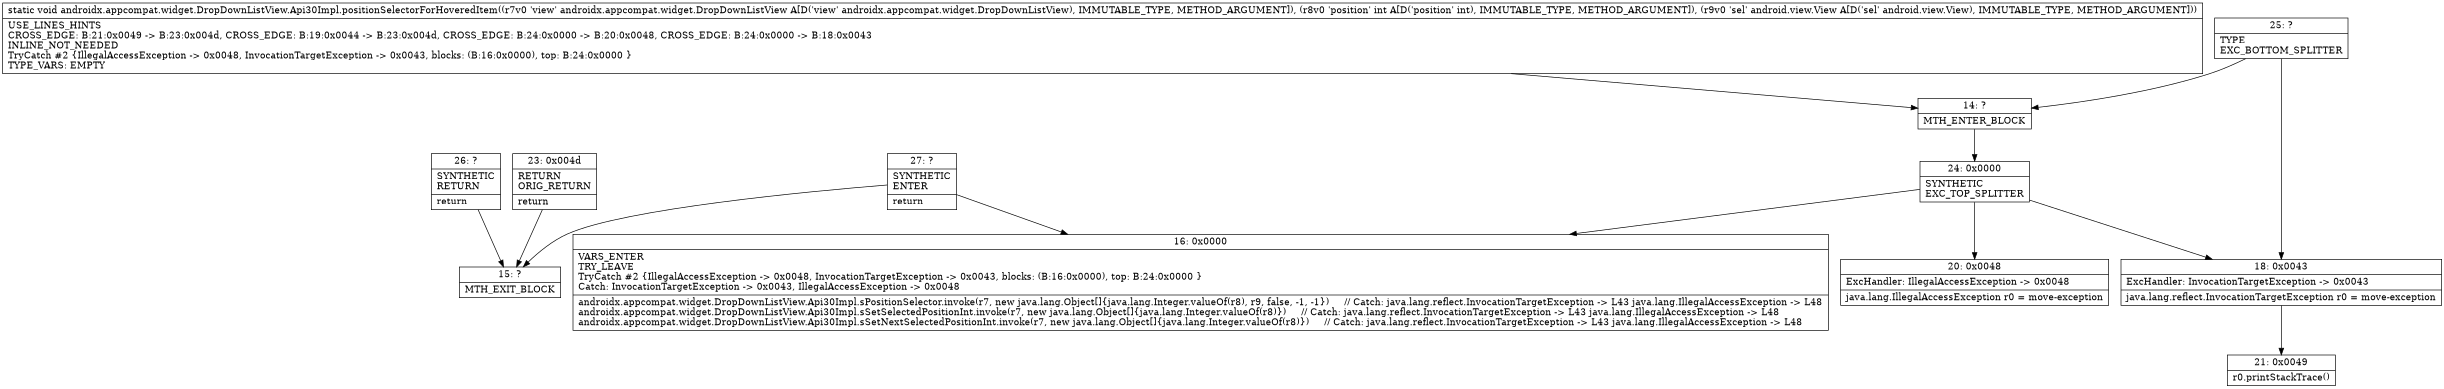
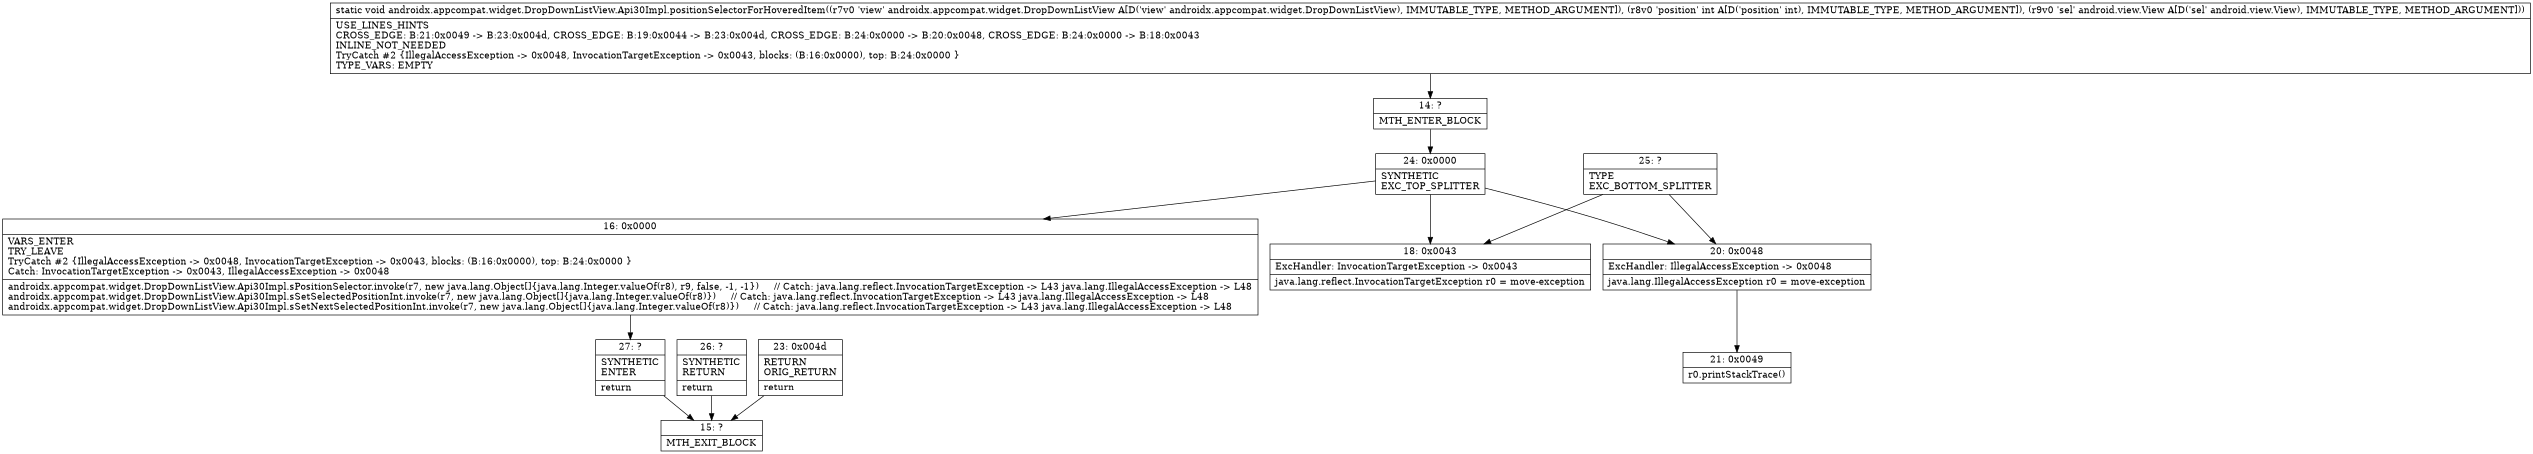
edge "25: ?" -> "14: ?": now "25: ?" -> "20: 0x0048"
edge "27: ?" -> "16: 0x0000": reversed
edge "18: 0x0043" -> "21: 0x0049": now "20: 0x0048" -> "21: 0x0049"
